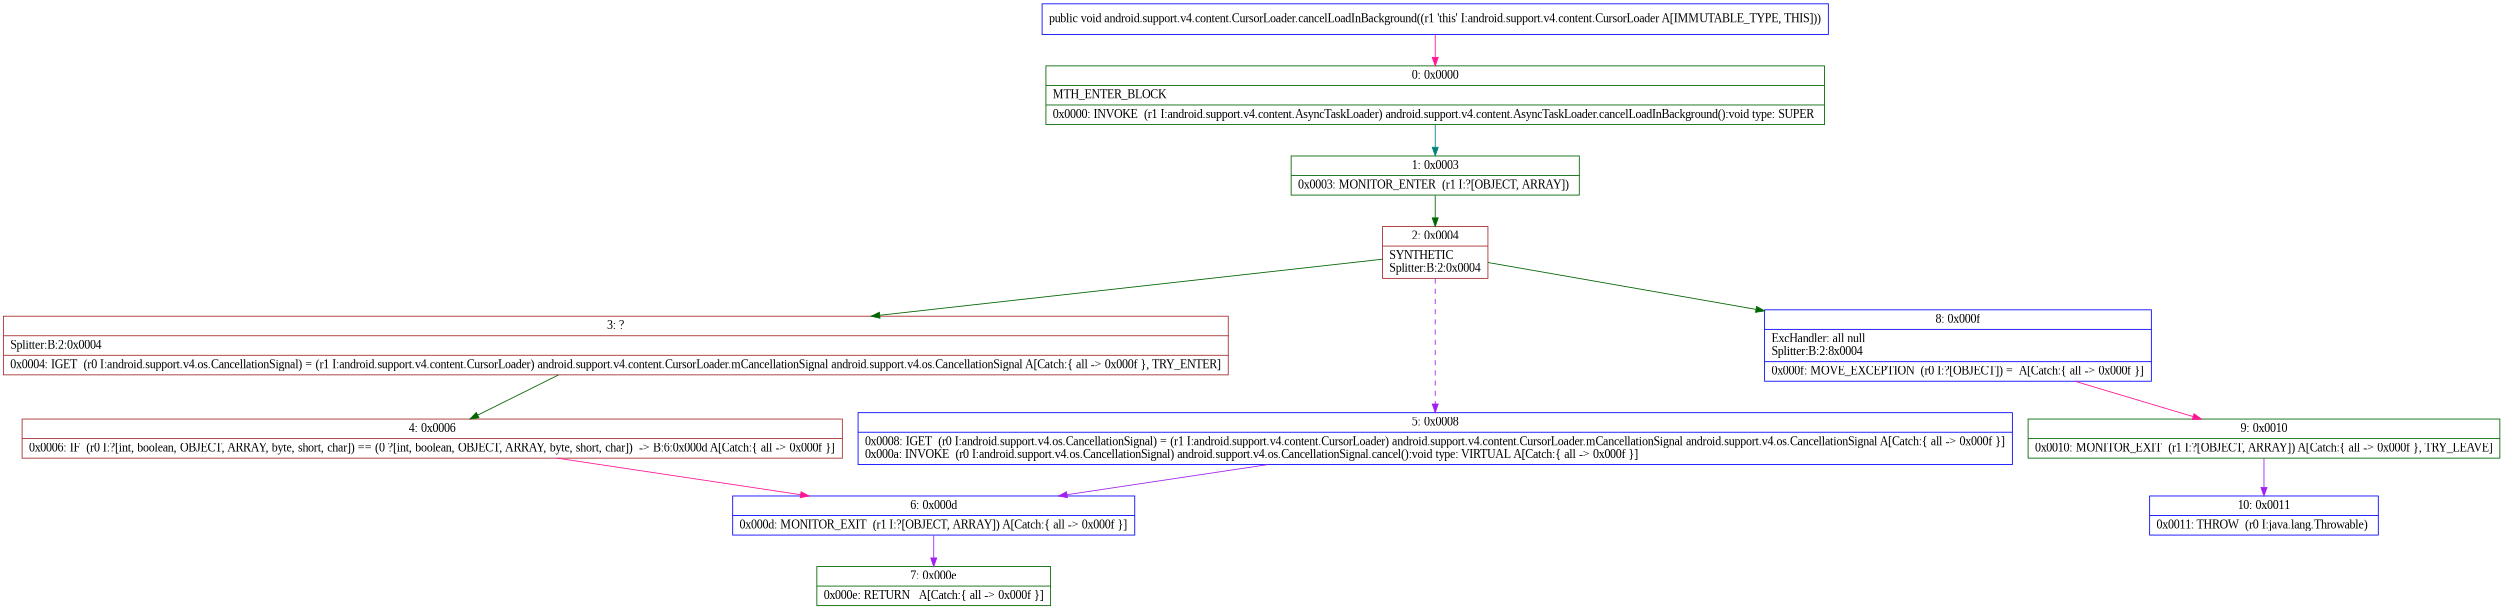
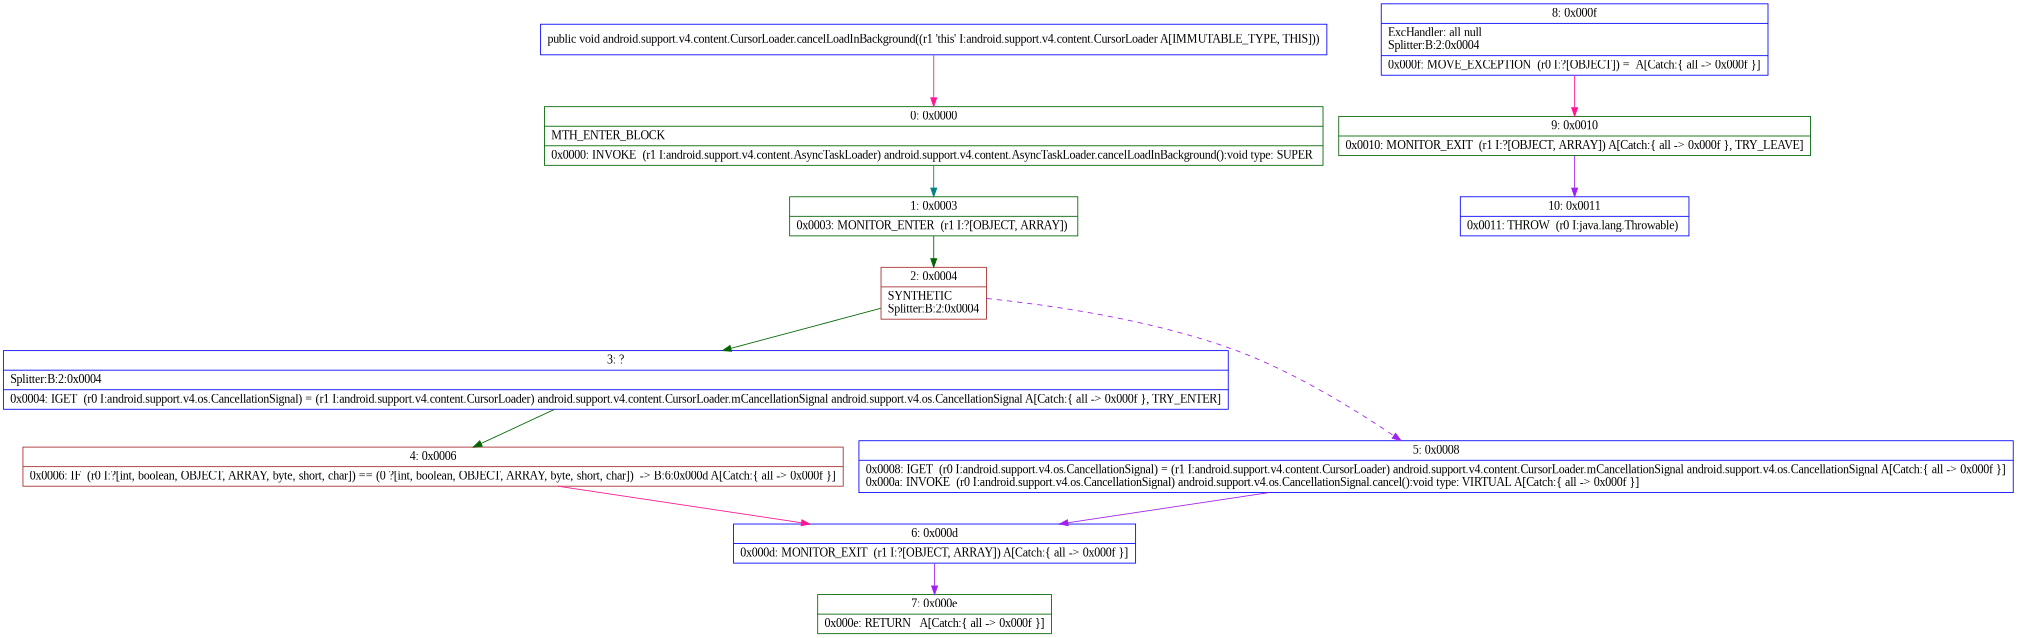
edge "2: 0x0004" -> "8: 0x000f": removed
node "3: ?": color brown -> blue
node "8: 0x000f": text "Splitter:B:2:8x0004" -> "Splitter:B:2:0x0004"
